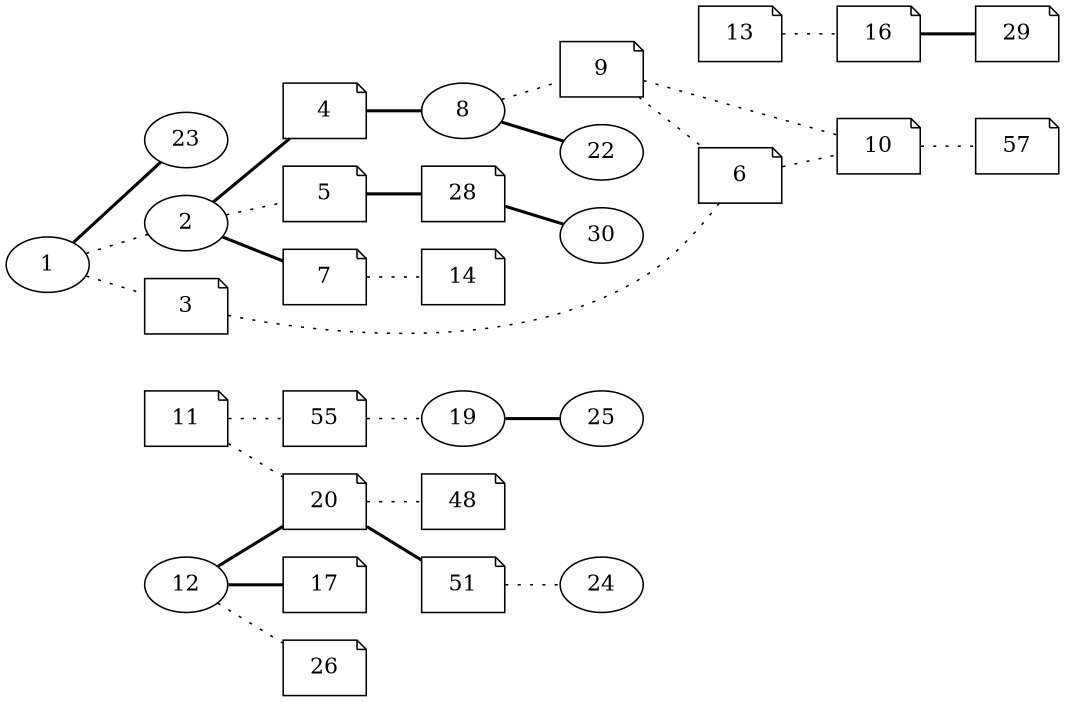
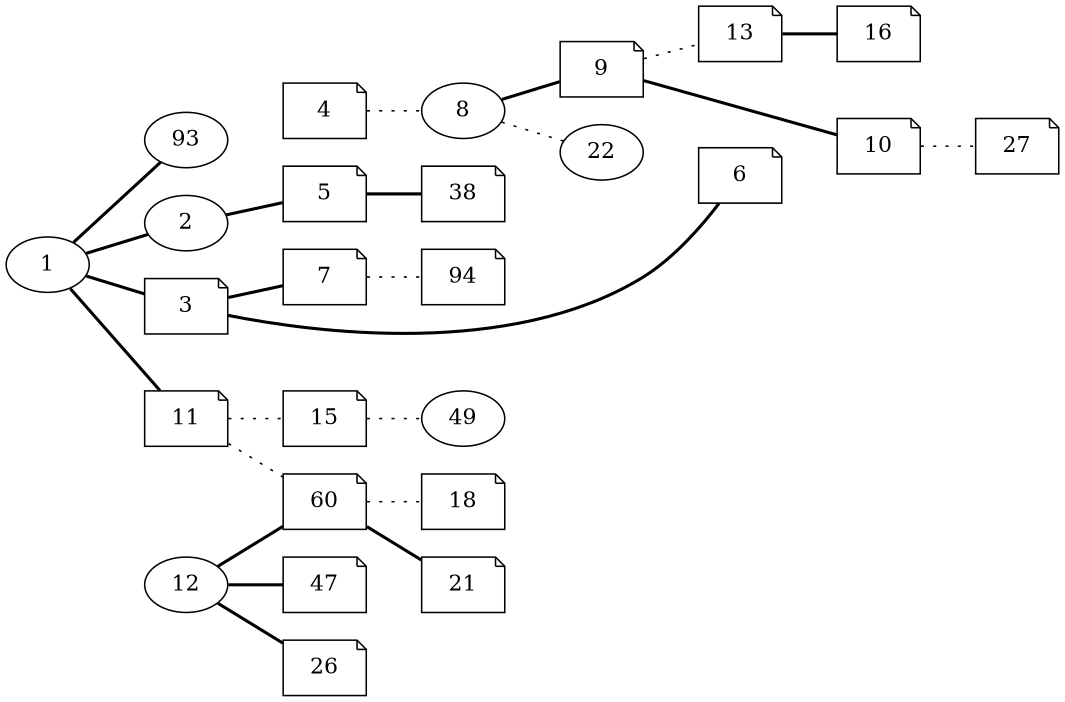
edge "13" -- "16": style dotted -> bold
node "29": removed
edge "9" -- "8": style dotted -> bold
edge "9" -- "10": style dotted -> bold
edge "4" -- "8": style bold -> dotted
edge "9" -- "6": now "9" -- "13"
edge "8" -- "22": style bold -> dotted
node "23": label "23" -> "93"
node "57": label "57" -> "27"
edge "10" -- "6": removed
edge "4" -- "2": removed
node "28": label "28" -> "38"
edge "5" -- "2": style dotted -> bold
node "30": removed
edge "2" -- "1": style dotted -> bold
edge "2" -- "7": now "3" -- "7"
node "14": label "14" -> "94"
edge "1" -- "3": style dotted -> bold
edge "6" -- "3": style dotted -> bold
edge "1" -- "11": added
node "55": label "55" -> "15"
node "19": label "19" -> "49"
node "25": removed
node "20": label "20" -> "60"
node "48": label "48" -> "18"
node "17": label "17" -> "47"
node "51": label "51" -> "21"
node "24": removed
edge "12" -- "26": style dotted -> bold
